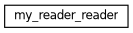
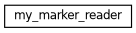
node "my_reader_reader": label "my_reader_reader" -> "my_marker_reader"
